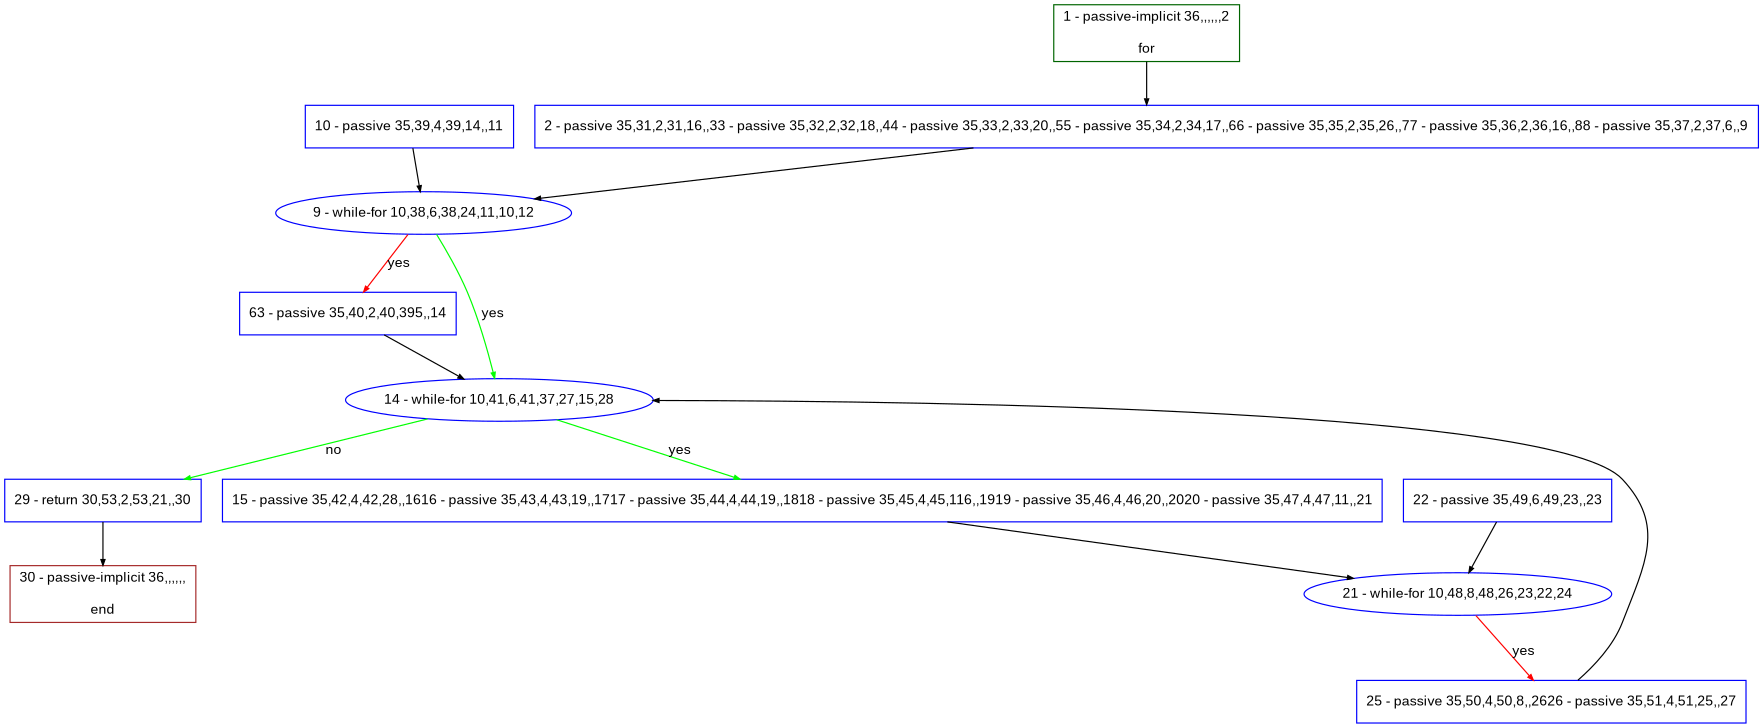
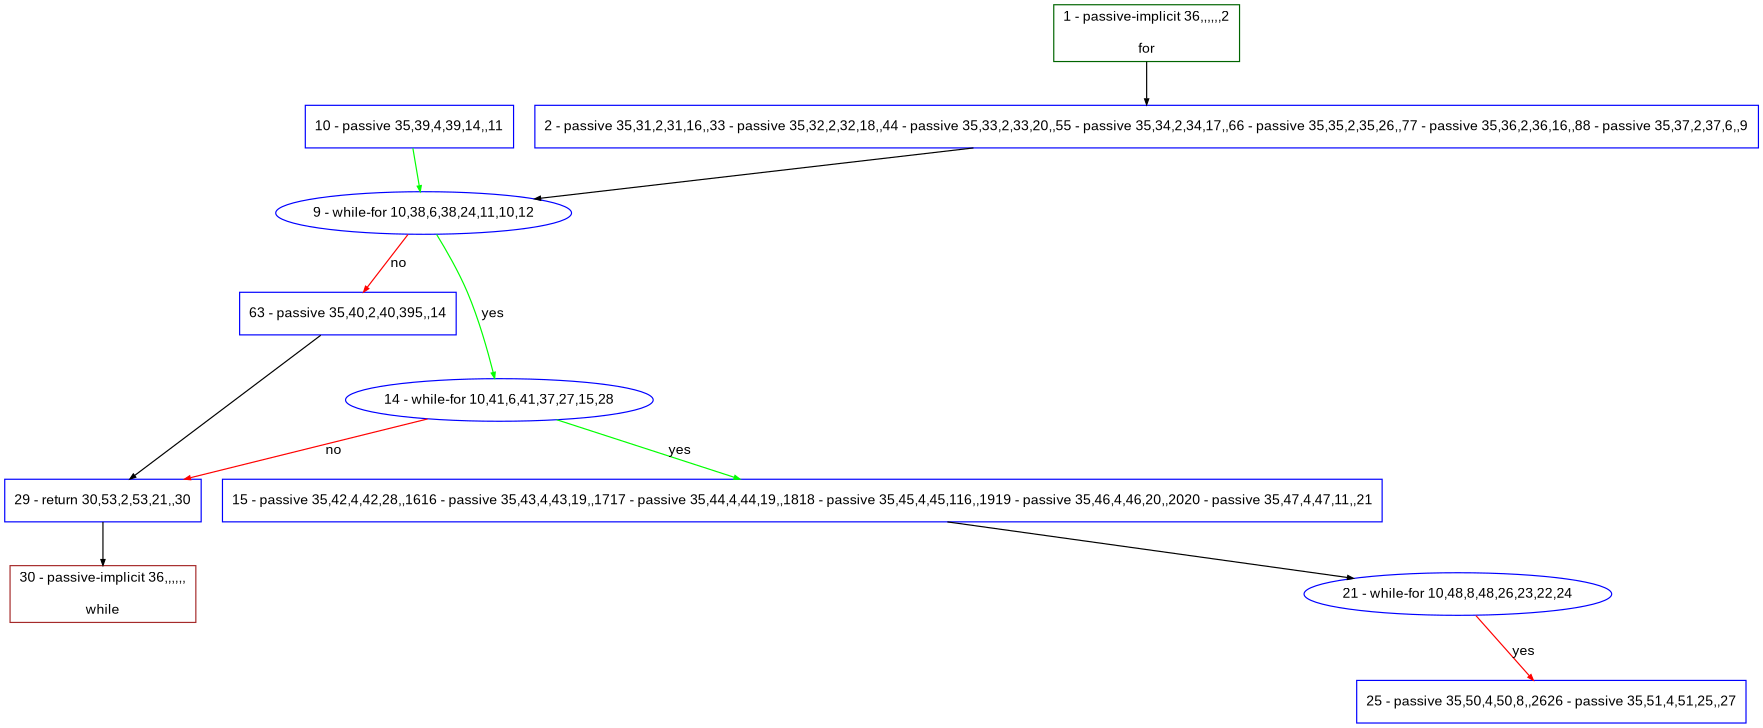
edge "10 - passive 35,39,4,39,14,,11" -> "9 - while-for 10,38,6,38,24,11,10,12": color #000000 -> #00ff00
edge "9 - while-for 10,38,6,38,24,11,10,12" -> "63 - passive 35,40,2,40,395,,14": label "yes" -> "no"
edge "63 - passive 35,40,2,40,395,,14" -> "14 - while-for 10,41,6,41,37,27,15,28": now "63 - passive 35,40,2,40,395,,14" -> "29 - return 30,53,2,53,21,,30"
edge "25 - passive 35,50,4,50,8,,2626 - passive 35,51,4,51,25,,27" -> "14 - while-for 10,41,6,41,37,27,15,28": removed
edge "14 - while-for 10,41,6,41,37,27,15,28" -> "29 - return 30,53,2,53,21,,30": color #00ff00 -> #ff0000
node "22 - passive 35,49,6,49,23,,23": removed
node "30 - passive-implicit 36,,,,,, end": label "30 - passive-implicit 36,,,,,, end" -> "30 - passive-implicit 36,,,,,, while"
